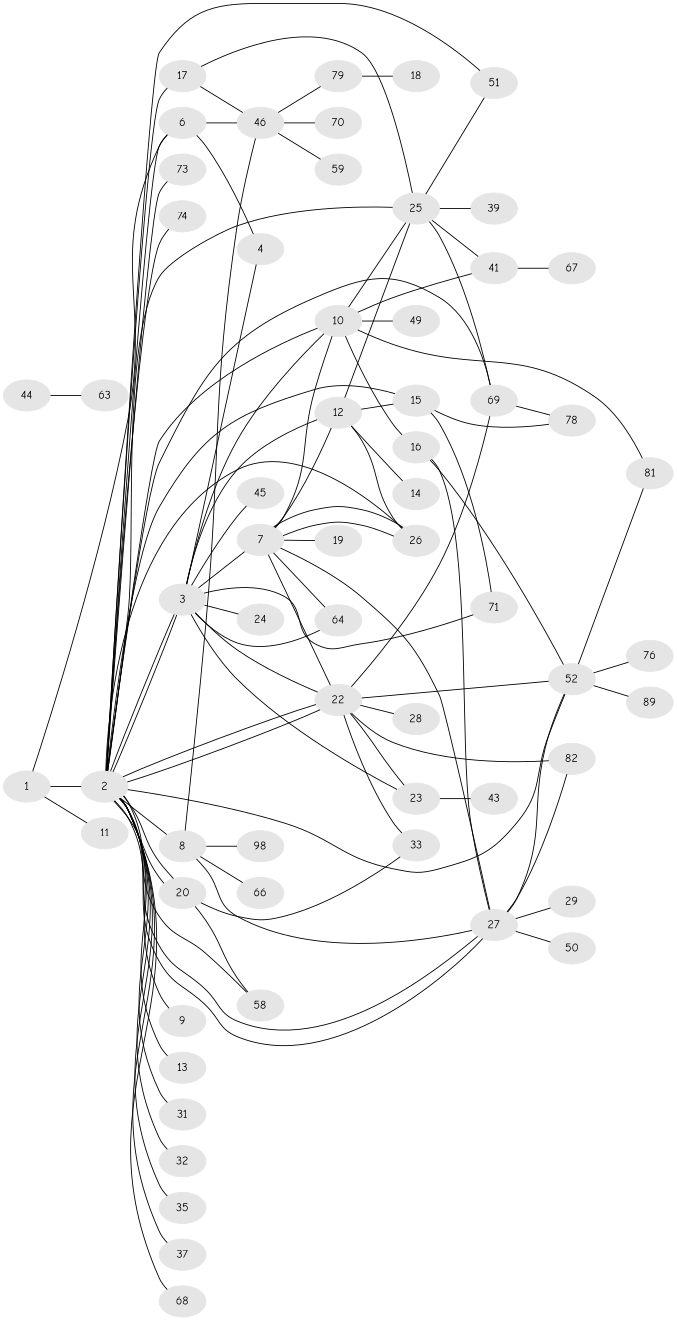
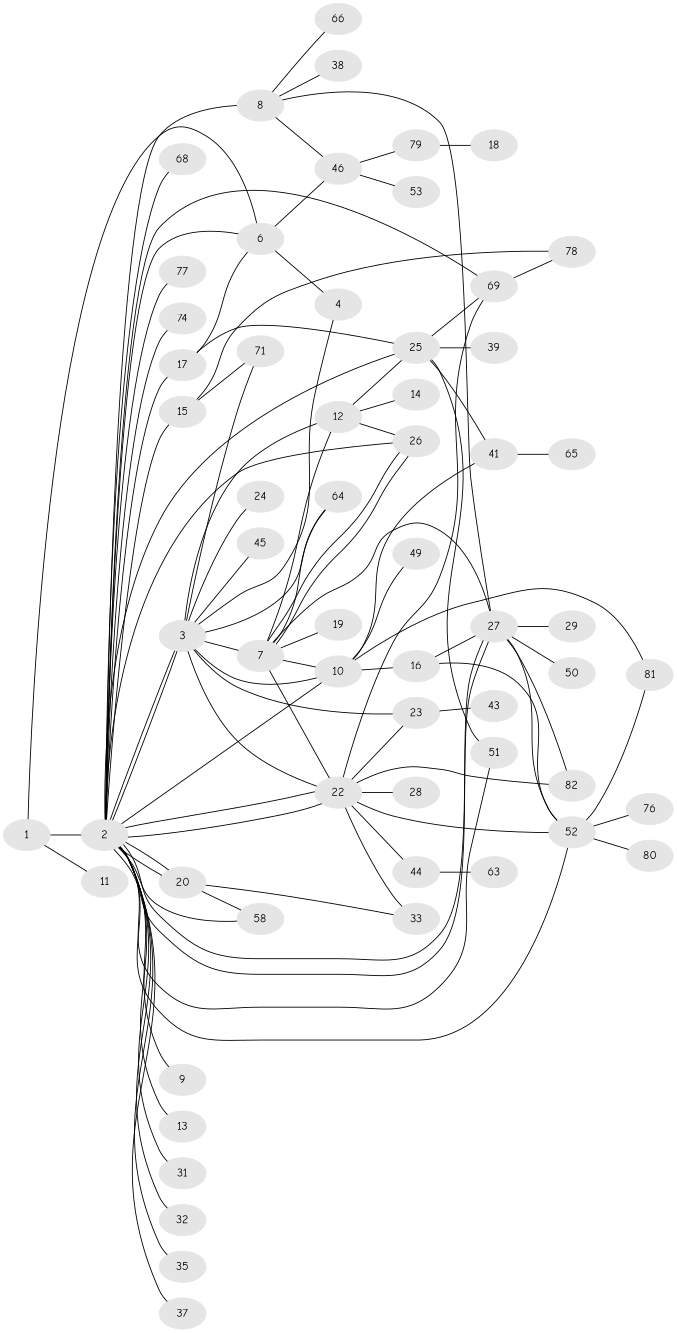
edge "17" -- "46": now "17" -- "6"
node "70": removed
node "73": label "73" -> "77"
node "59": label "59" -> "53"
edge "25" -- "10": removed
node "67": label "67" -> "65"
edge "15" -- "12": removed
node "89": label "89" -> "80"
edge "22" -- "44": added
node "98": label "98" -> "38"
